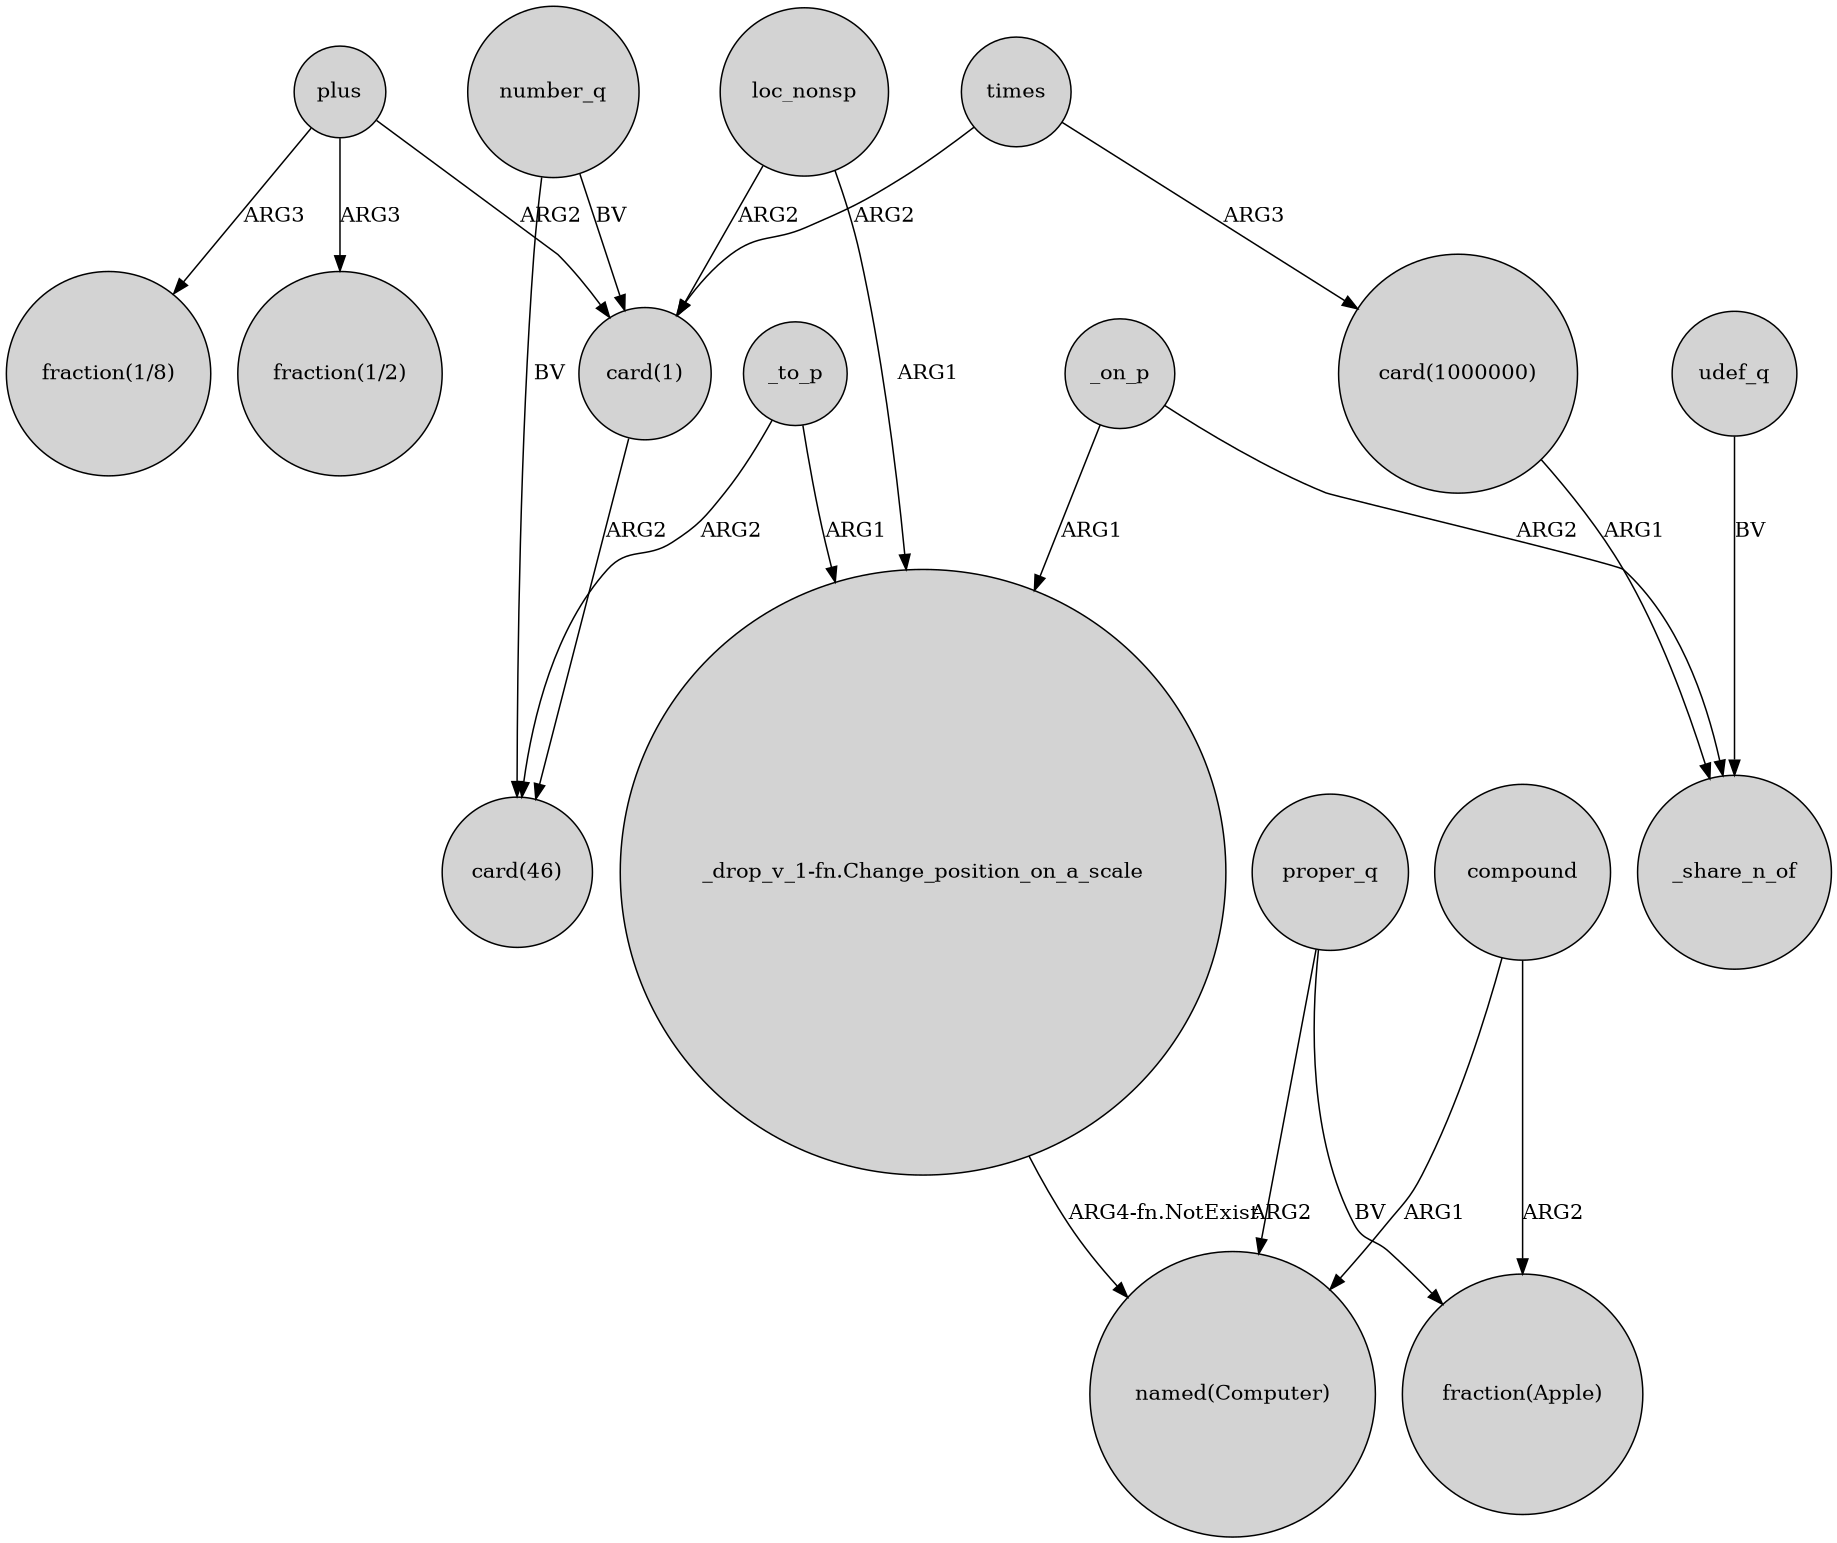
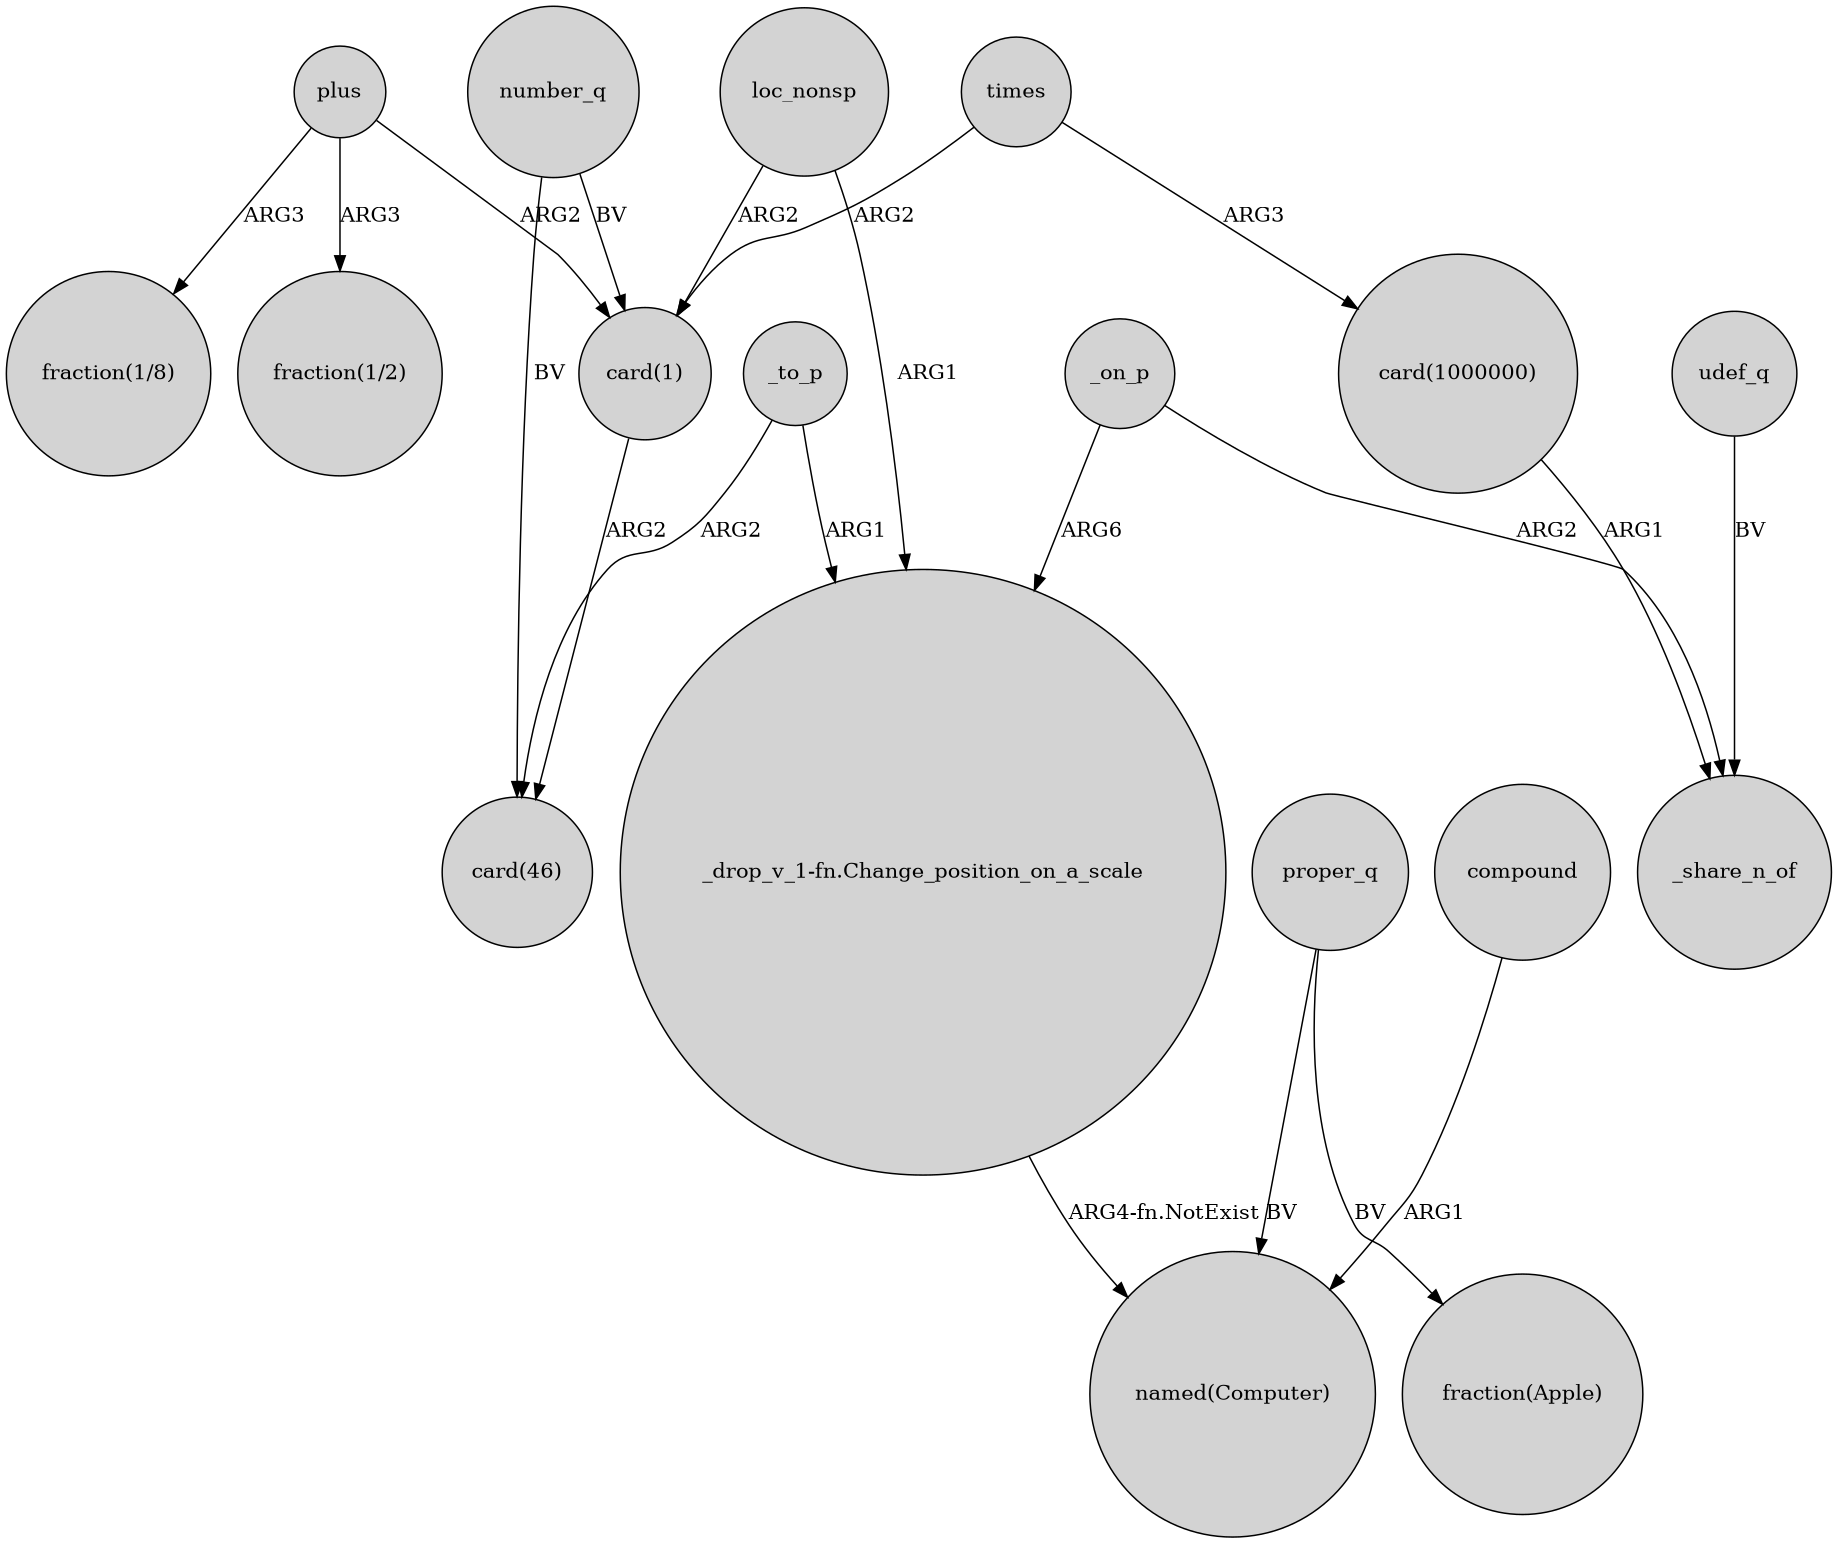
edge "_on_p" -> "_drop_v_1-fn.Change_position_on_a_scale": label "ARG1" -> "ARG6"
edge "compound" -> "fraction(Apple)": removed, label "ARG2"
edge "proper_q" -> "named(Computer)": label "ARG2" -> "BV"
